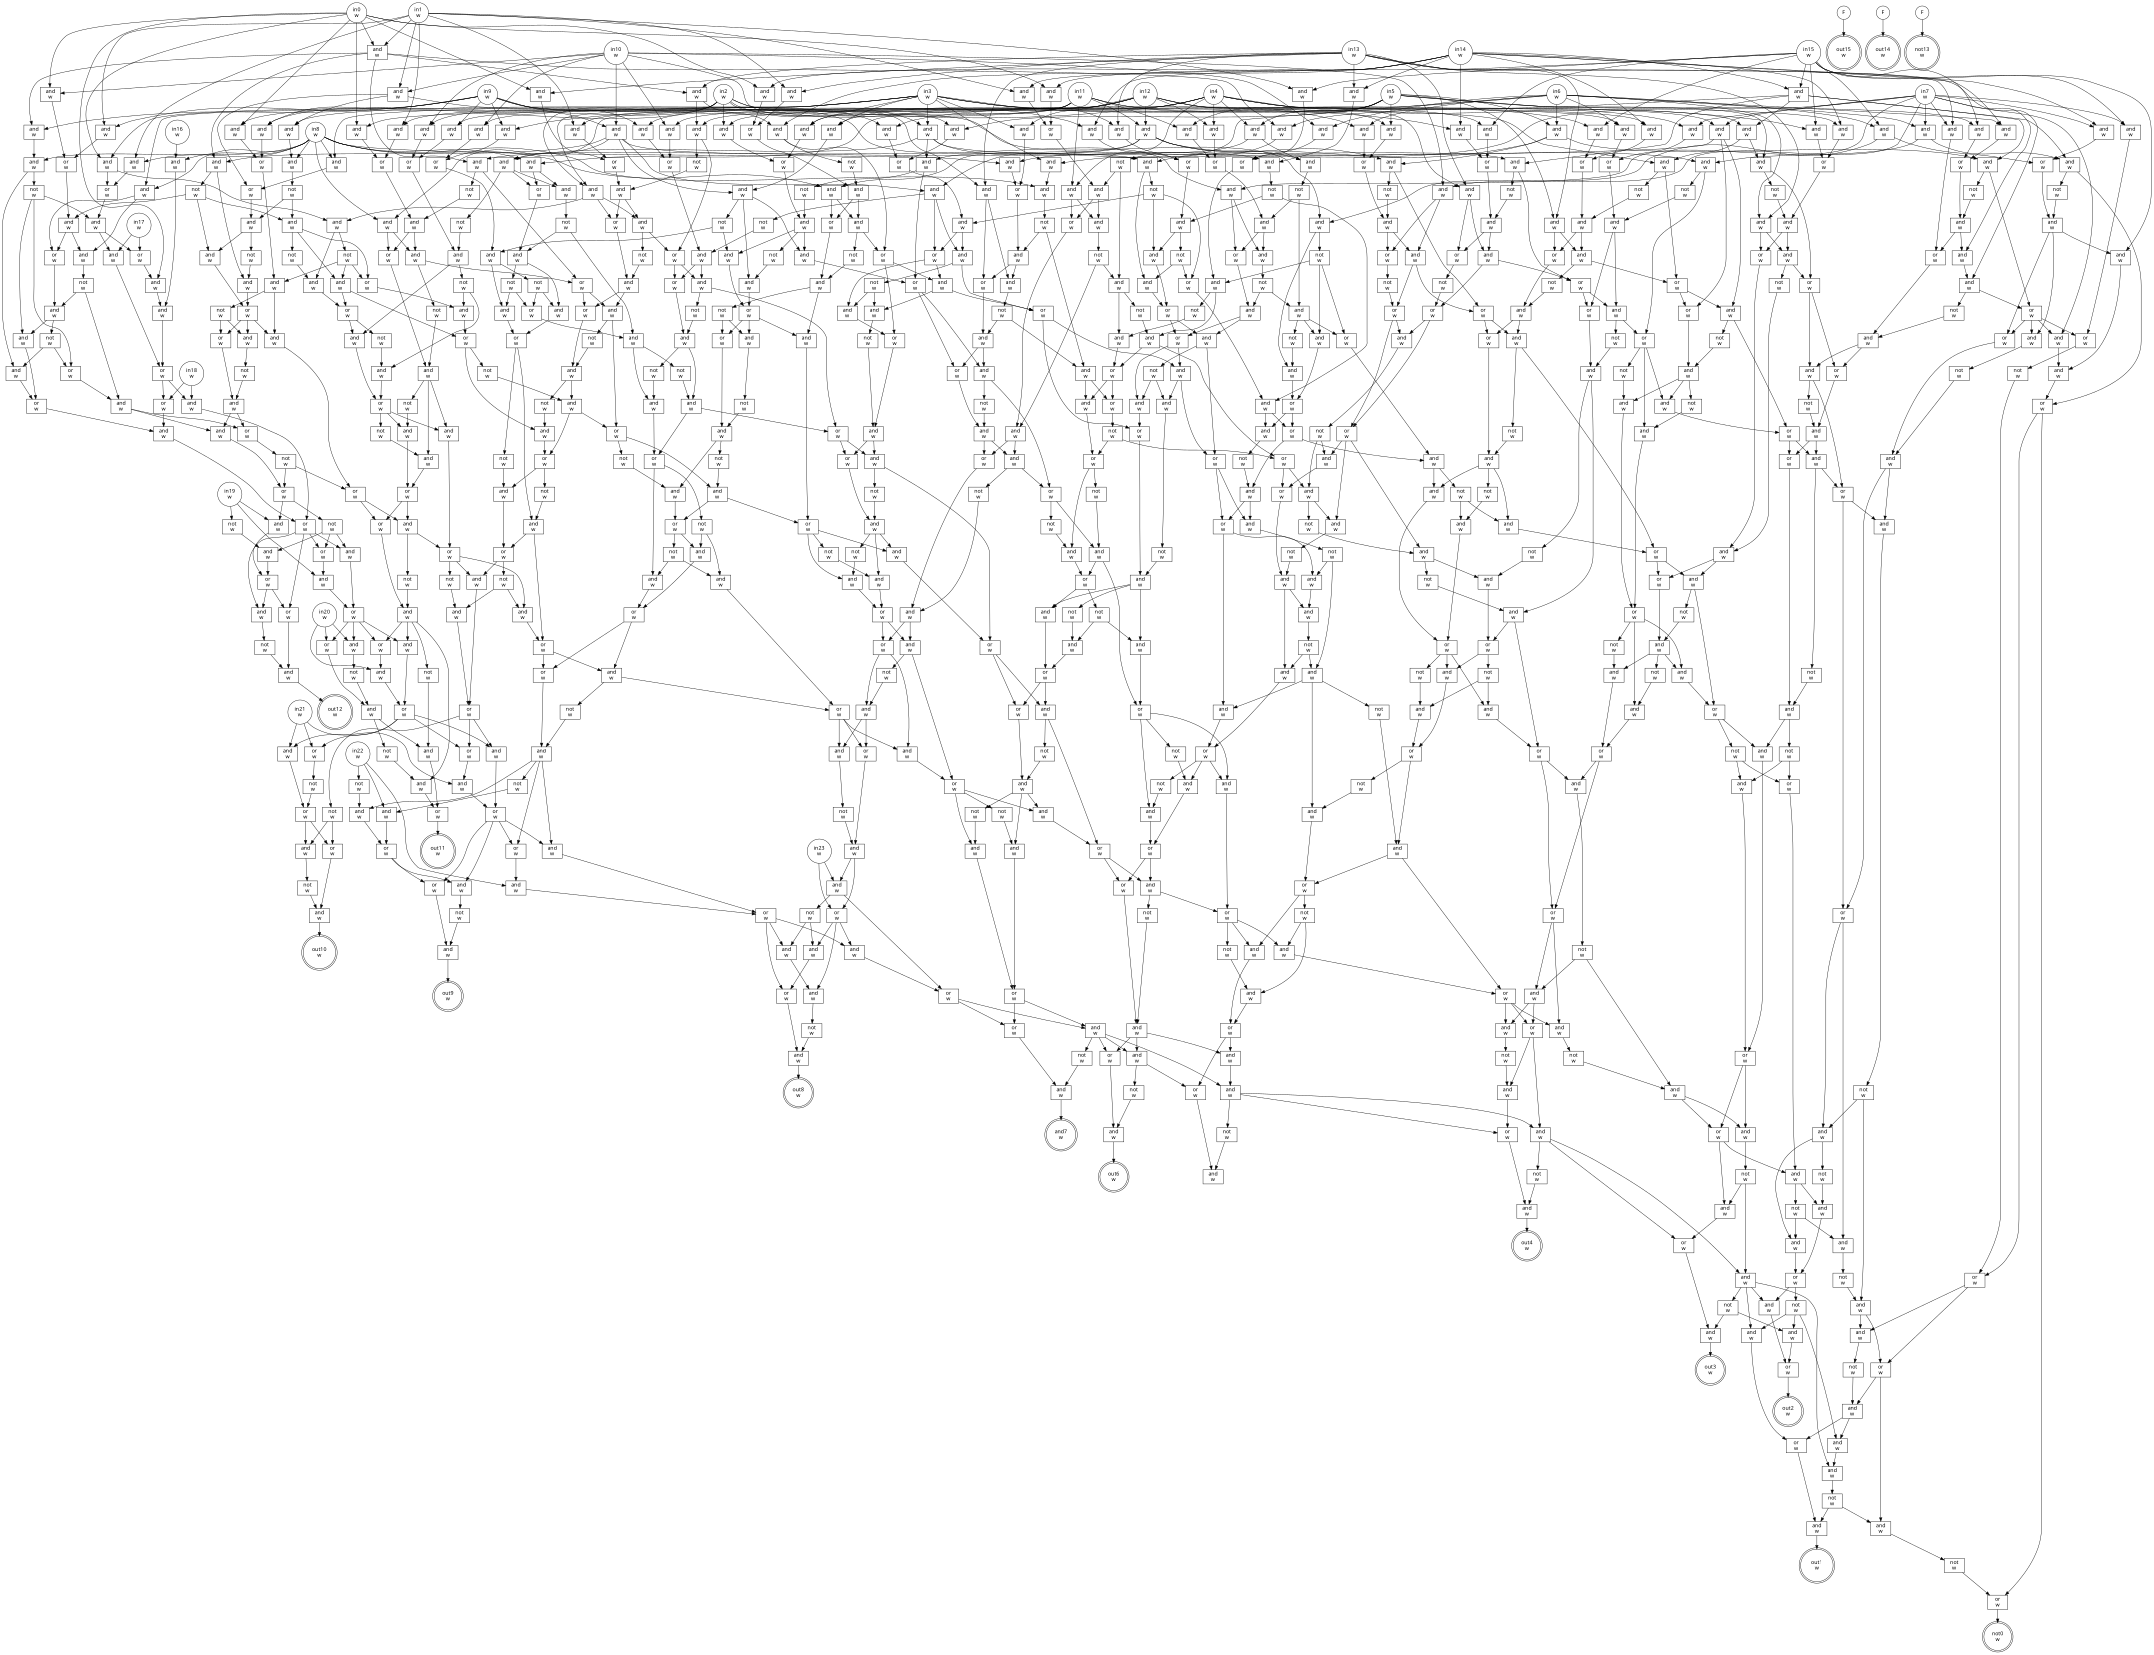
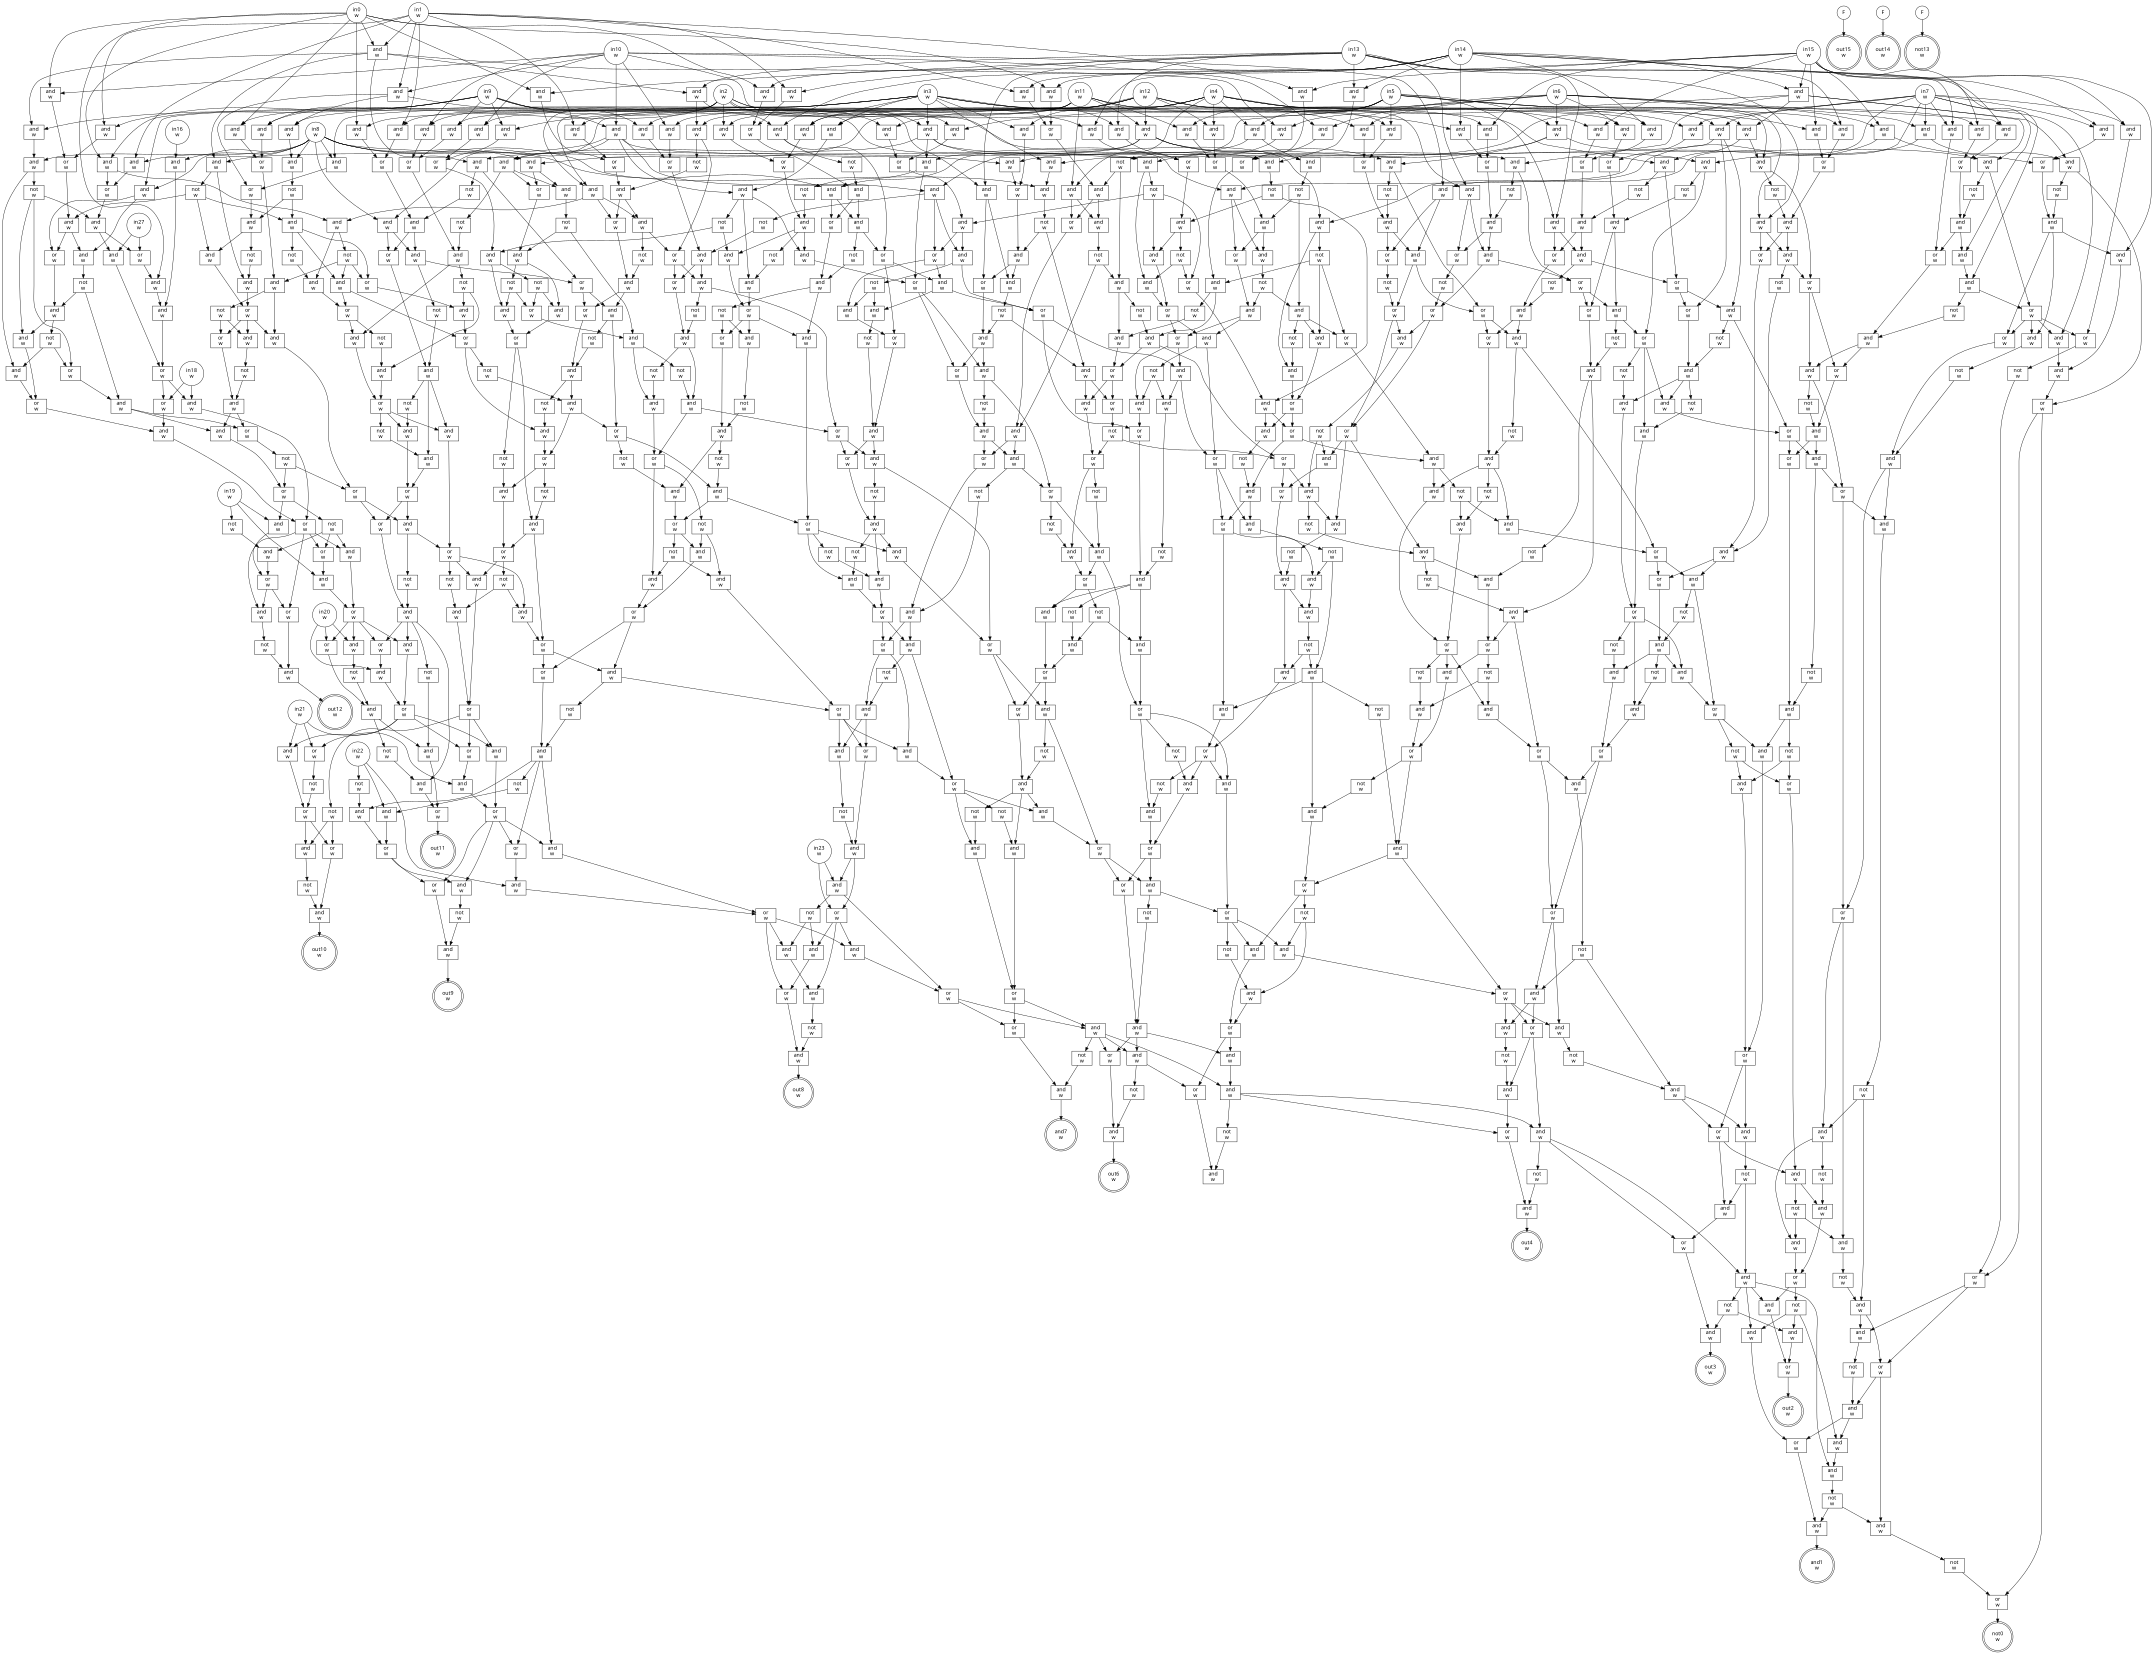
node "in17 w": label "in17 w" -> "in27 w"
node "out1 w": label "out1 w" -> "and1 w"
